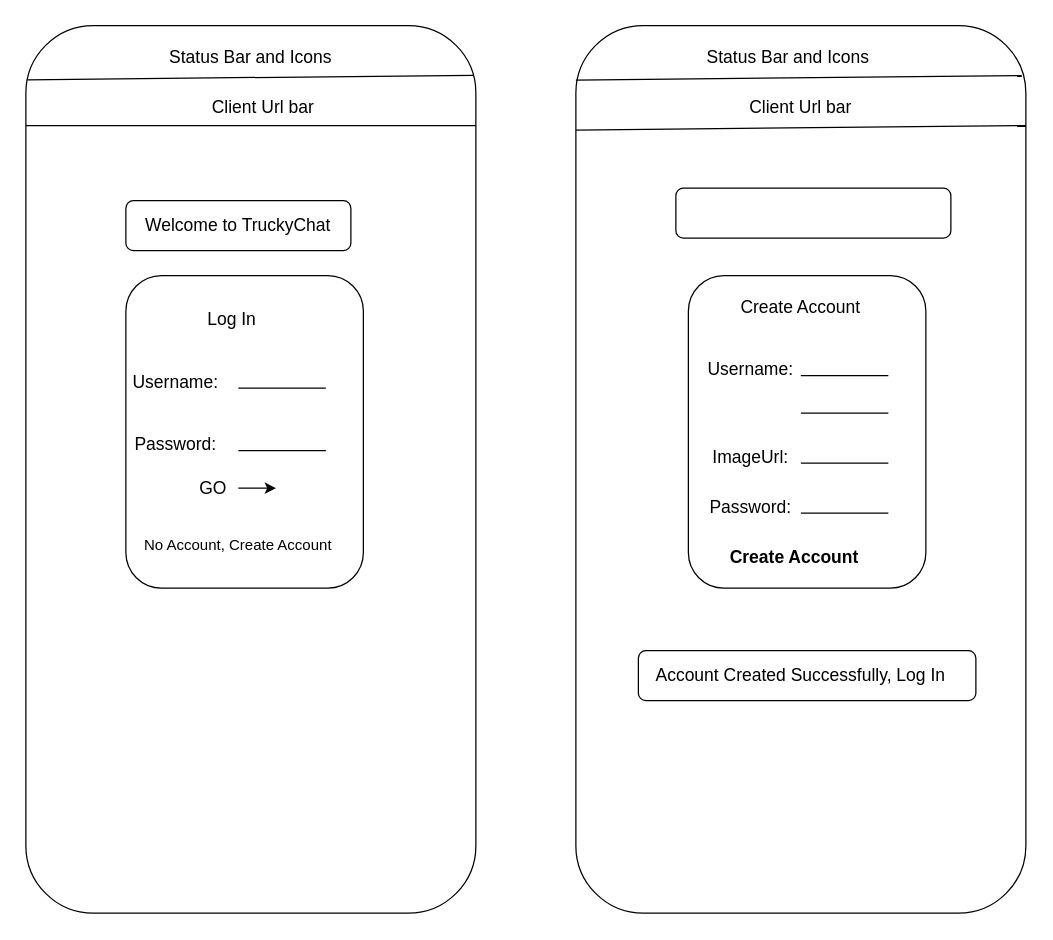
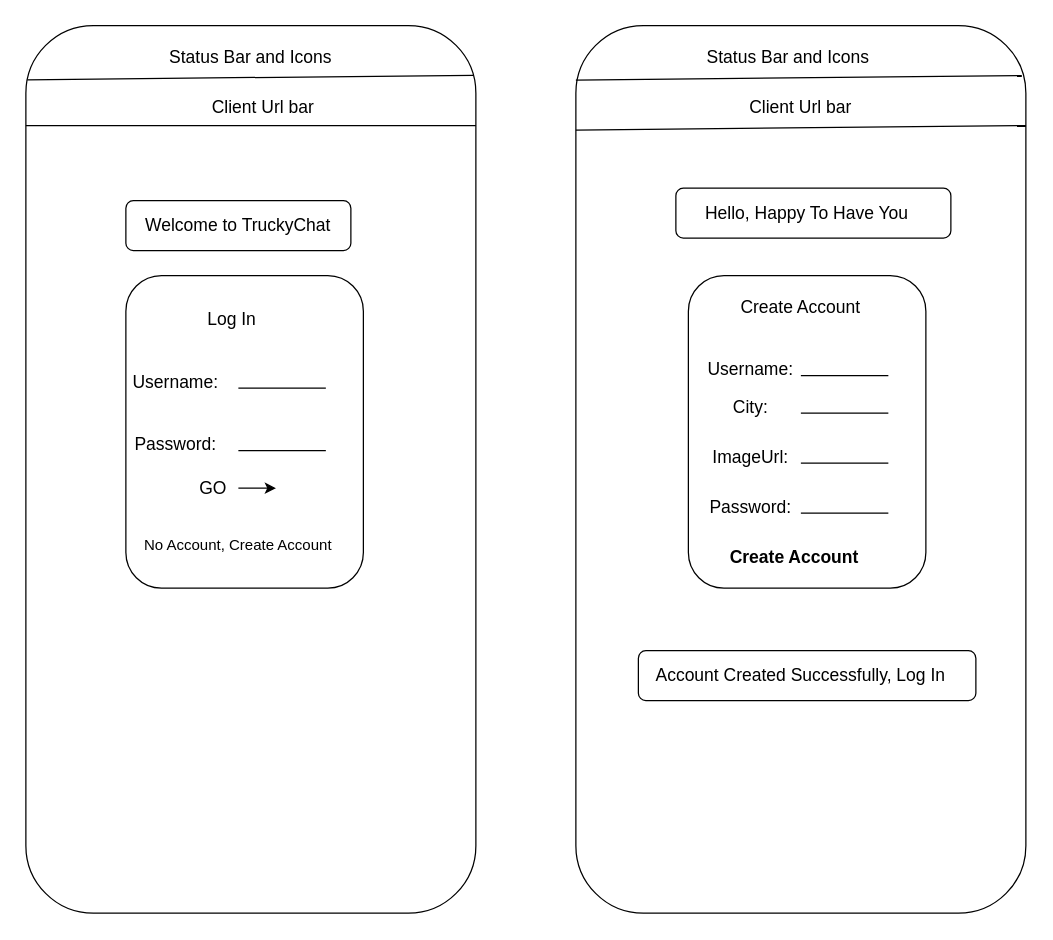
node "Hello, Happy To Have You": added
node "City:": added
